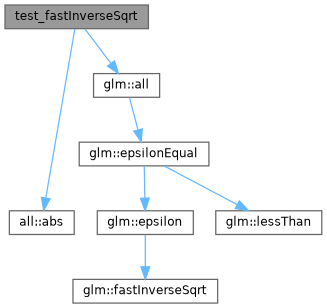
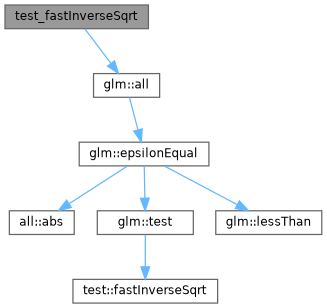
edge "test_fastInverseSqrt" -> "all::abs": now "glm::epsilonEqual" -> "all::abs"
node "glm::epsilon": label "glm::epsilon" -> "glm::test"
node "glm::fastInverseSqrt": label "glm::fastInverseSqrt" -> "test::fastInverseSqrt"
